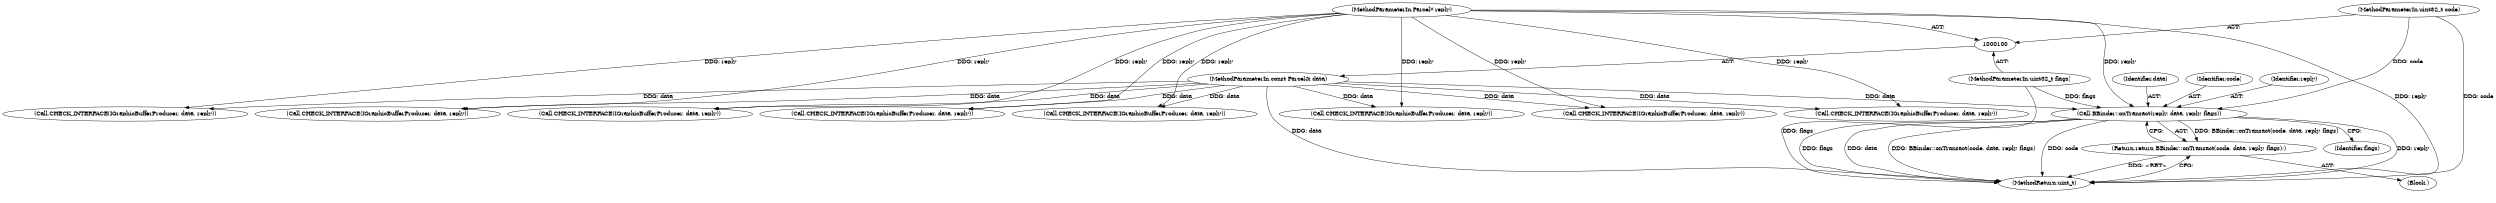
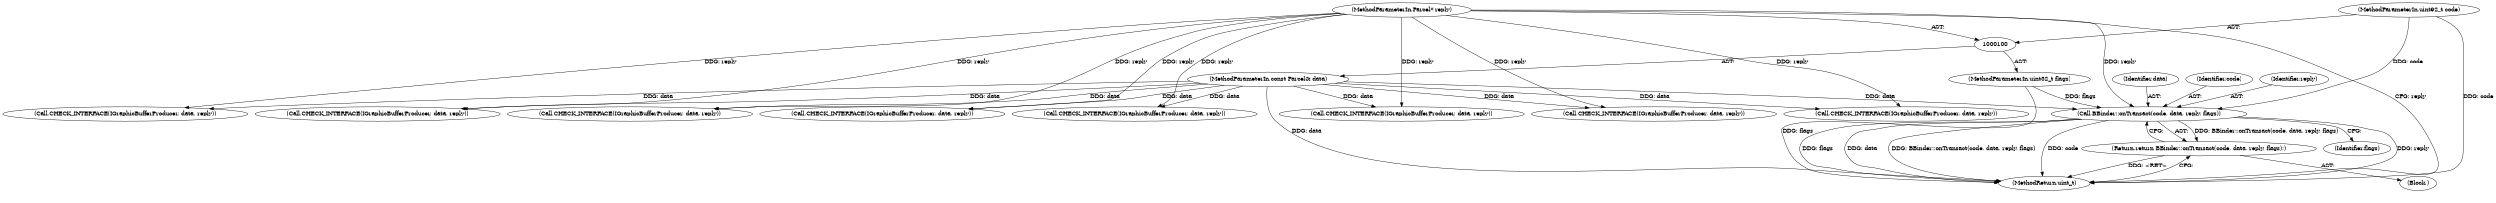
node "(MethodParameterIn,uint32_t code)": label "(MethodParameterIn,uint32_t code)" -> "(MethodParameterIn,uint92_t code)"
edge "(MethodParameterIn,uint32_t flags)" -> "1000100": reversed
edge "(MethodParameterIn,Parcel* reply)" -> "(MethodReturn,uint_t)": label "DDG: reply" -> "CFG: reply"
node "(Call,BBinder::onTransact(reply, data, reply, flags))": label "(Call,BBinder::onTransact(reply, data, reply, flags))" -> "(Call,BBinder::onTransact(code, data, reply, flags))"
